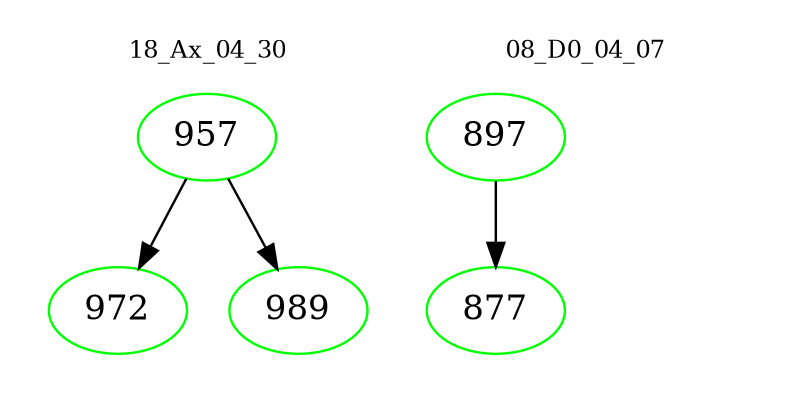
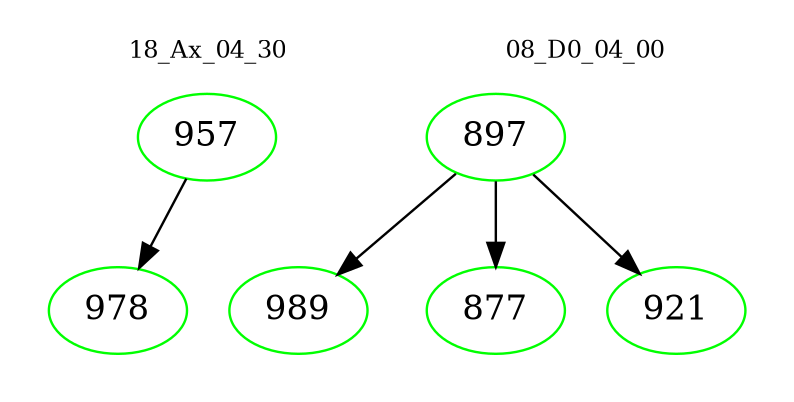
cluster "08_D0_04_07": label "08_D0_04_07" -> "08_D0_04_00"
edge "957" -> "989": now "897" -> "989"
node "972": label "972" -> "978"
node "921": added
